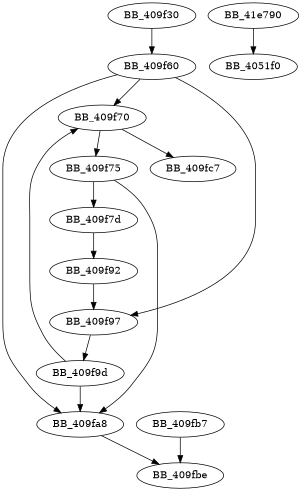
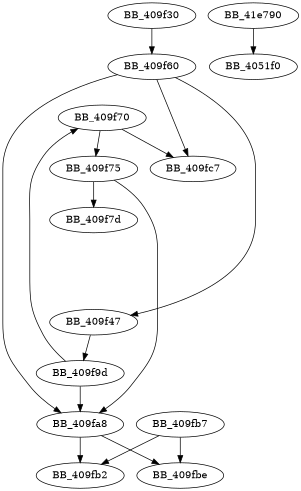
edge "BB_409f60" -> "BB_409f70": now "BB_409f60" -> "BB_409fc7"
node "BB_409f92": removed
node "BB_409f97": label "BB_409f97" -> "BB_409f47"
node "BB_409fb2": added
